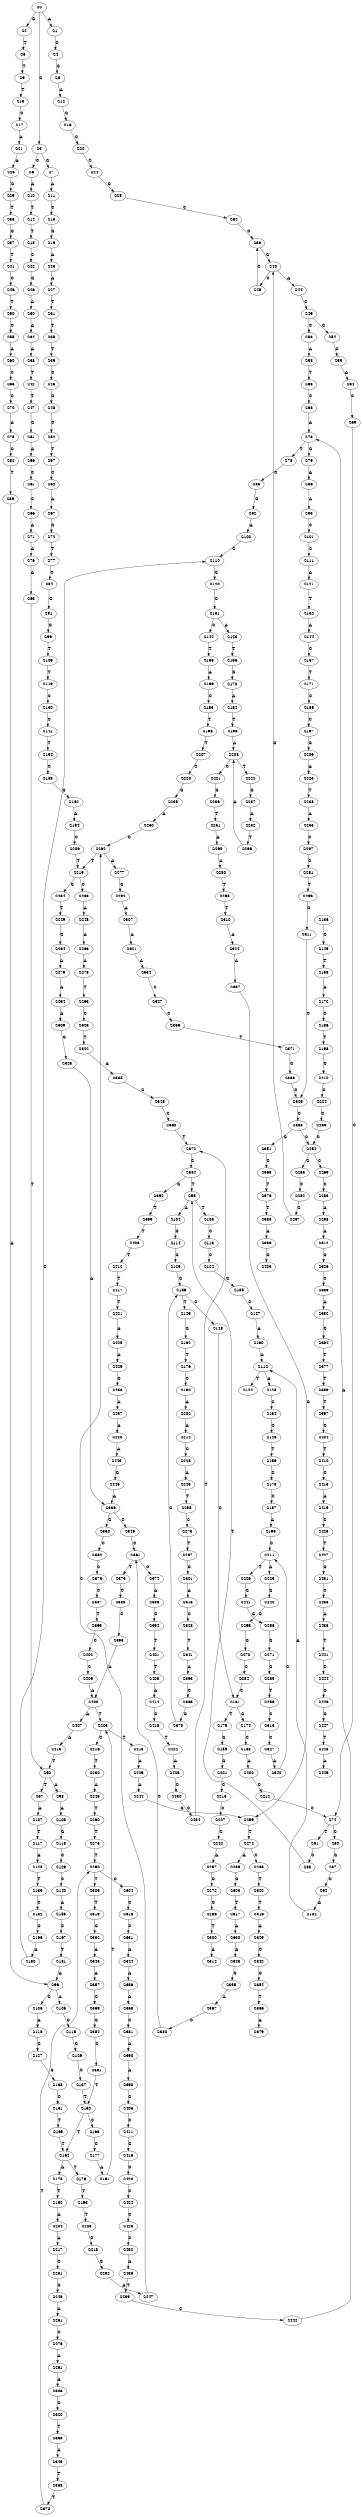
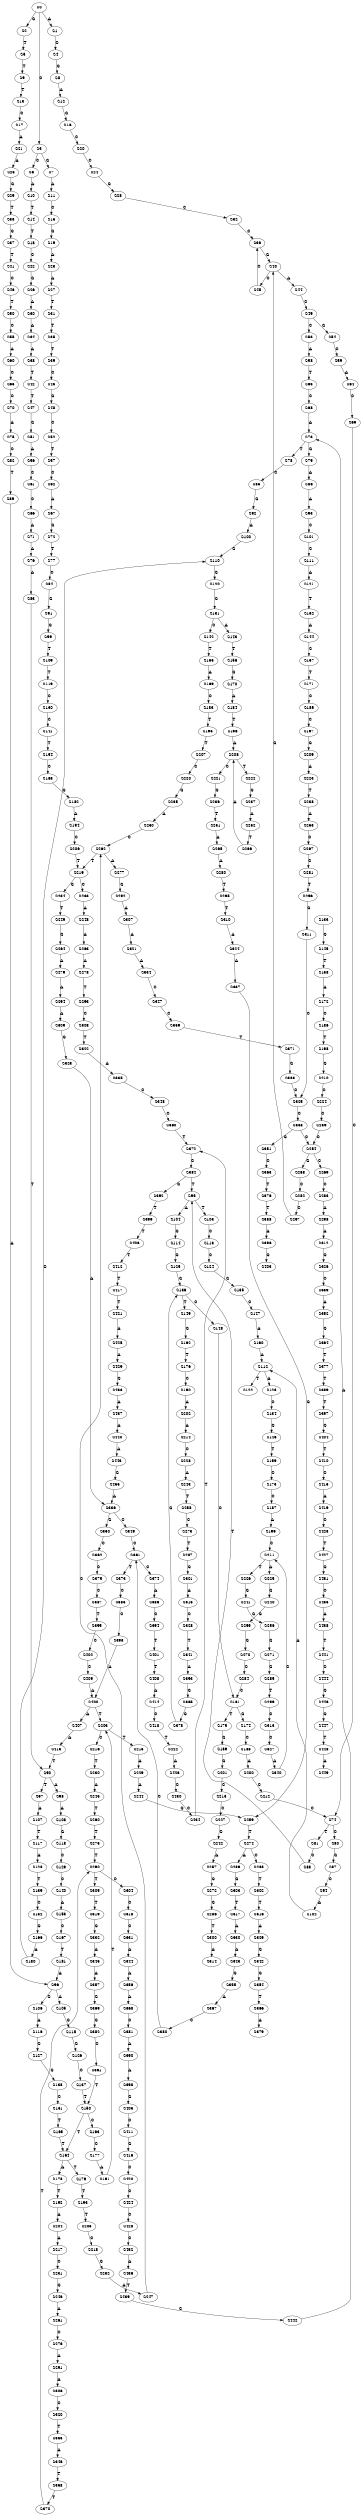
node "S445": label "S445" -> "S455"
